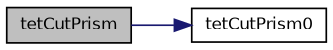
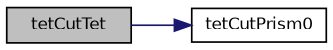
node "tetCutPrism": label "tetCutPrism" -> "tetCutTet"
